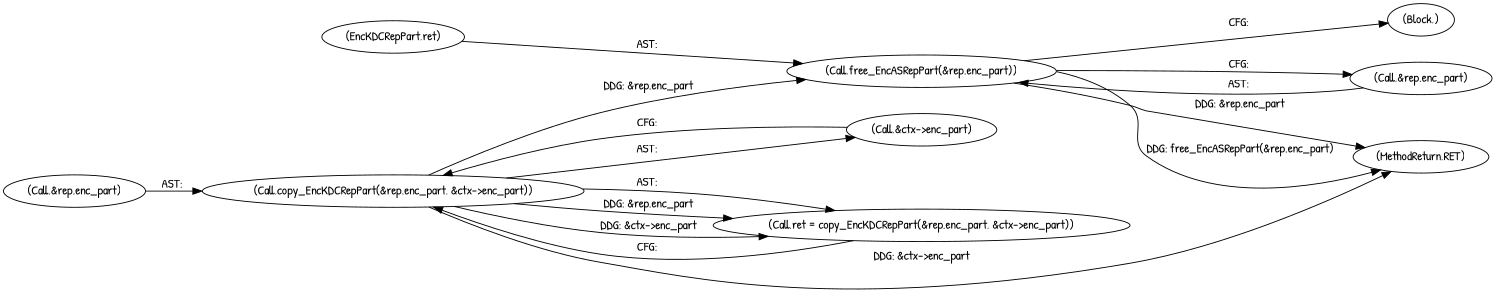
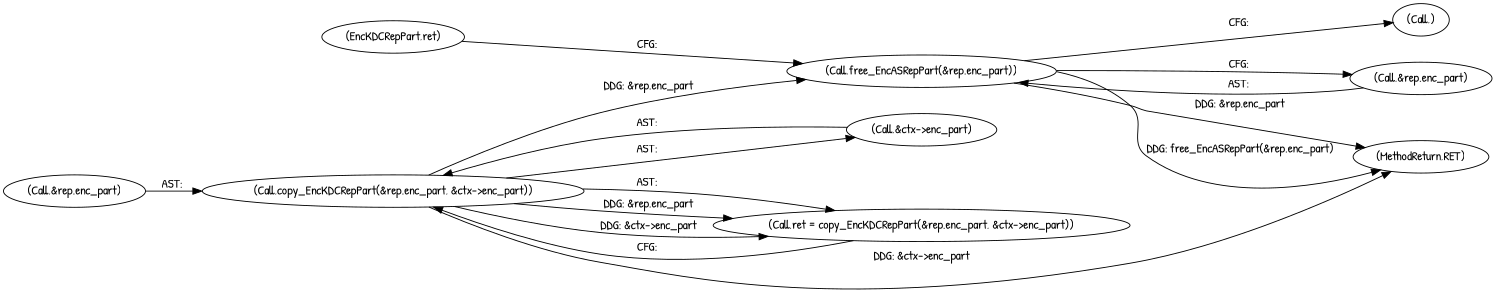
node "(Block,)": label "(Block,)" -> "(Call,)"
edge "(EncKDCRepPart,ret)" -> "(Call,free_EncASRepPart(&rep.enc_part))": label "AST: " -> "CFG: "
edge "(Call,&ctx->enc_part)" -> "(Call,copy_EncKDCRepPart(&rep.enc_part, &ctx->enc_part))": label "CFG: " -> "AST: "
